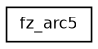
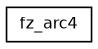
node "fz_arc5": label "fz_arc5" -> "fz_arc4"
